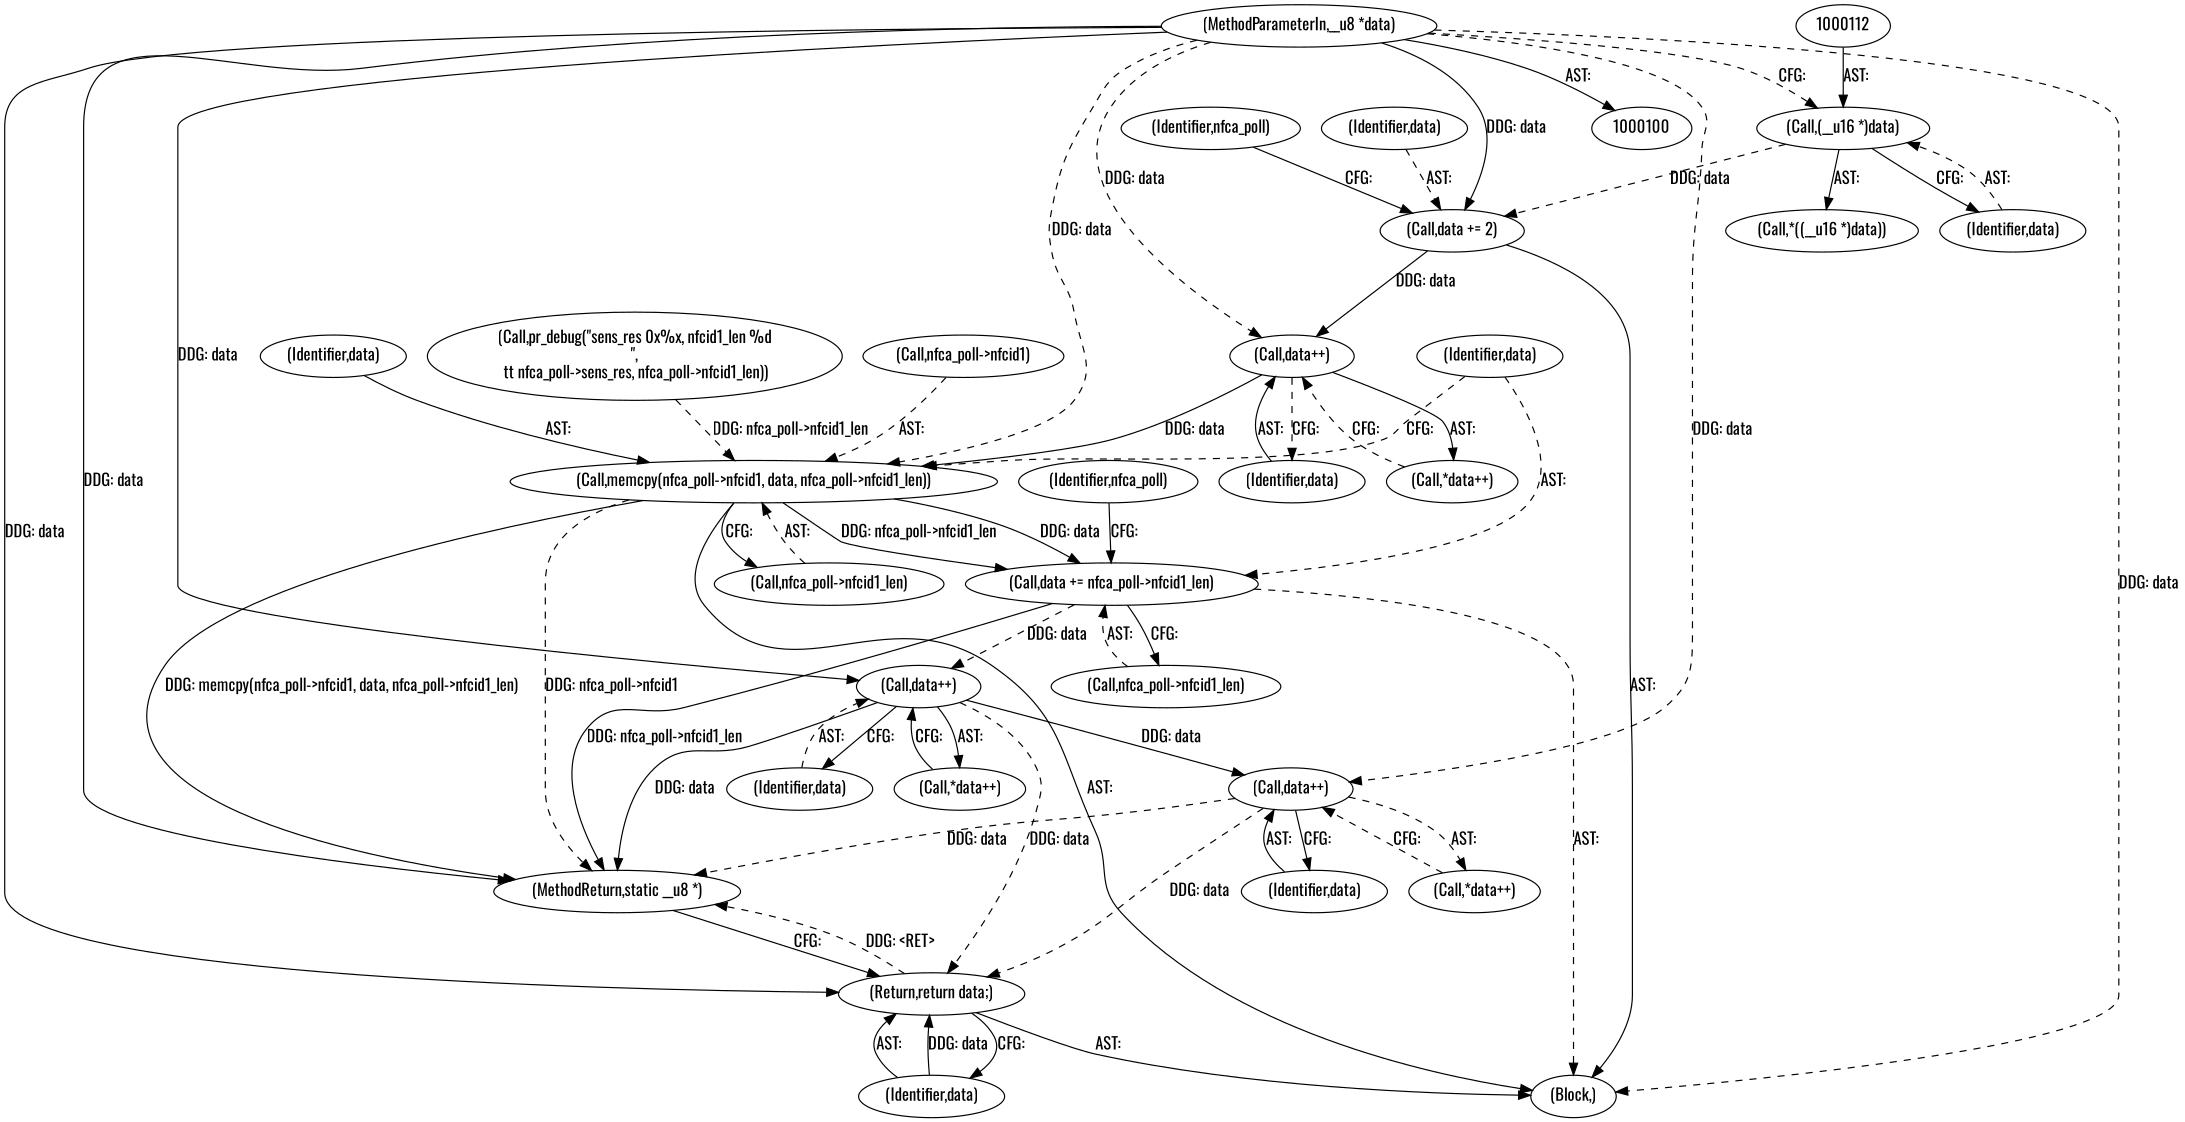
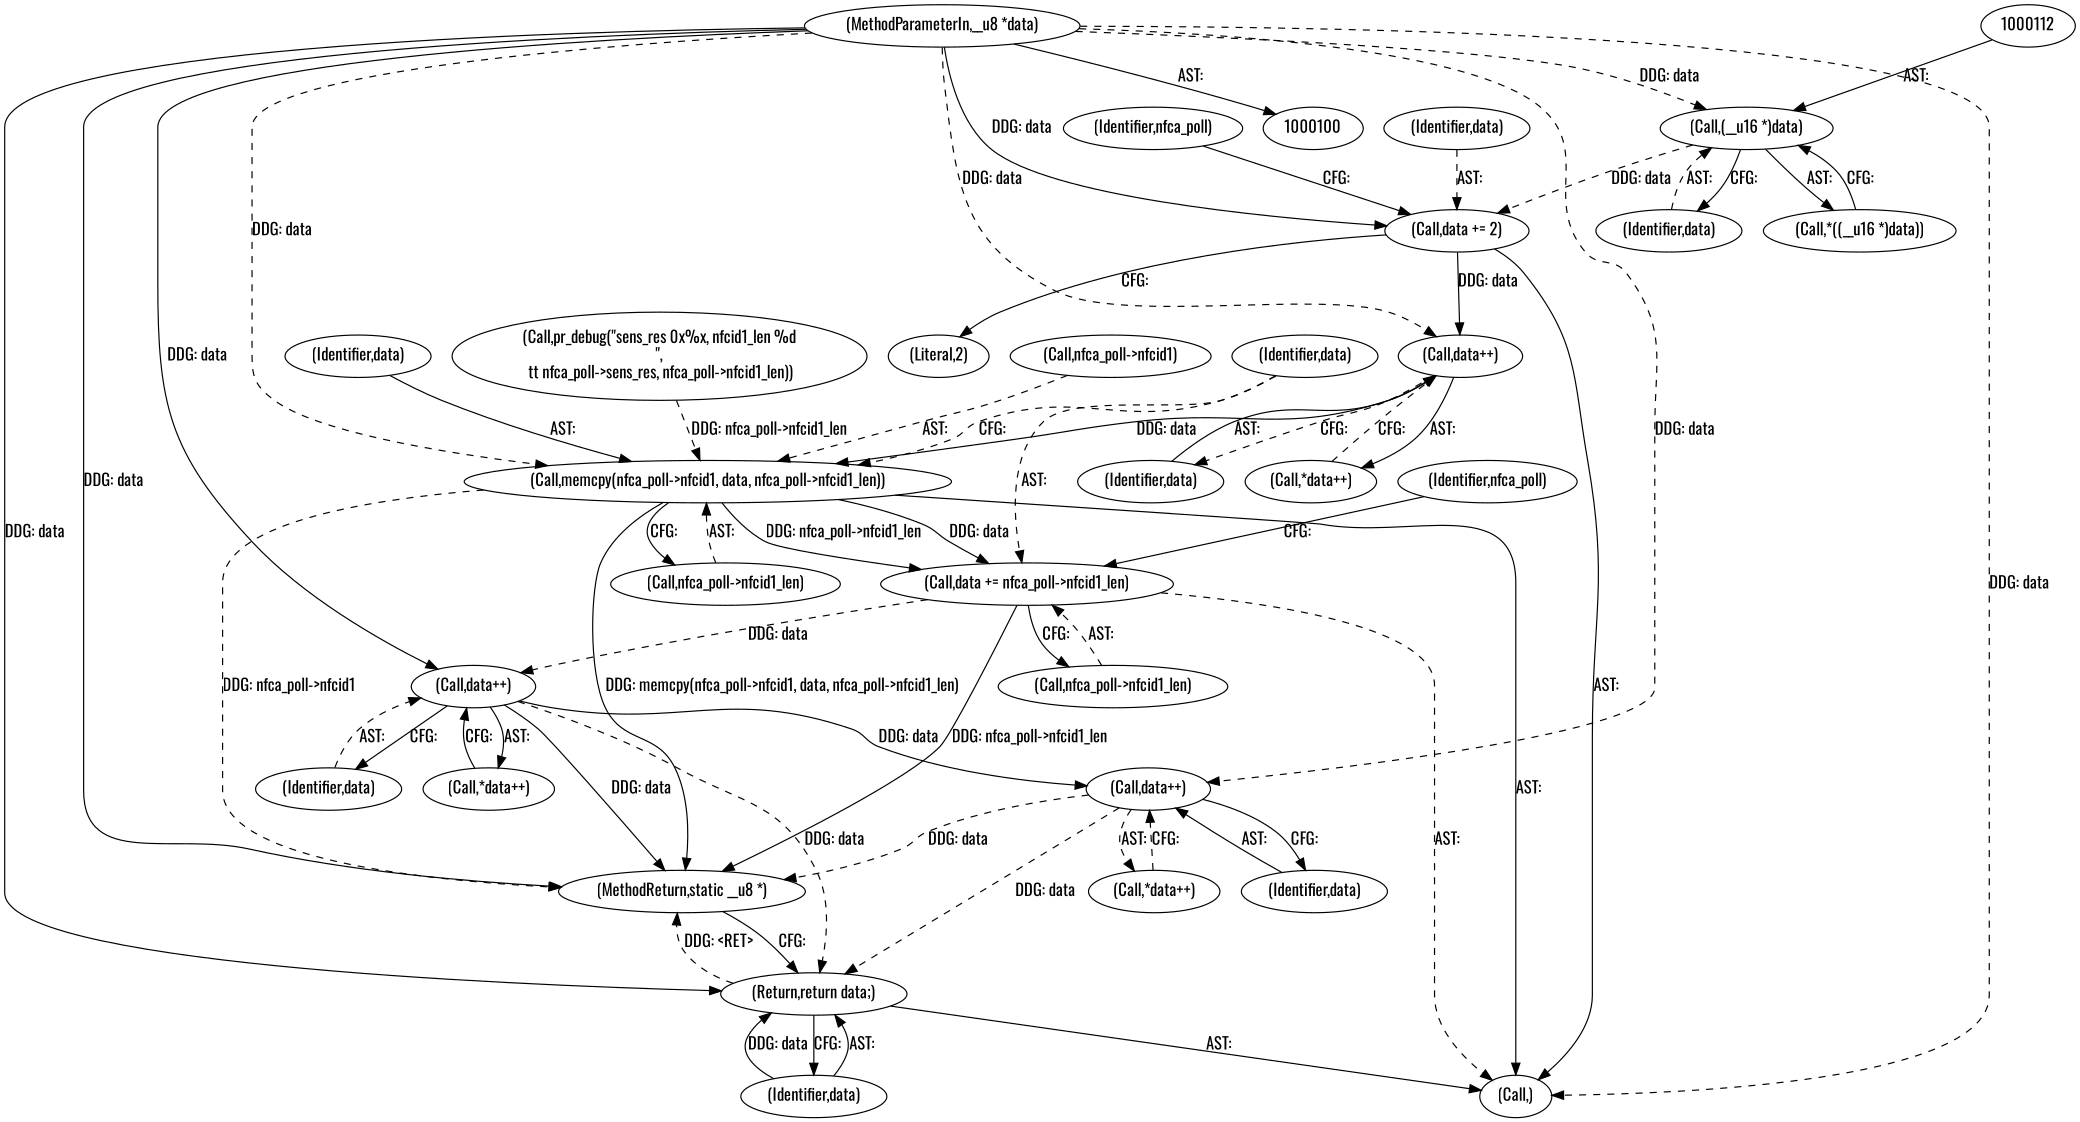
edge "(MethodParameterIn,__u8 *data)" -> "(Call,(__u16 *)data)": label "CFG: " -> "DDG: data"
edge "(Call,*((__u16 *)data))" -> "(Call,(__u16 *)data)": added, label "CFG:"
node "(Literal,2)": added
node "(Block,)": label "(Block,)" -> "(Call,)"
